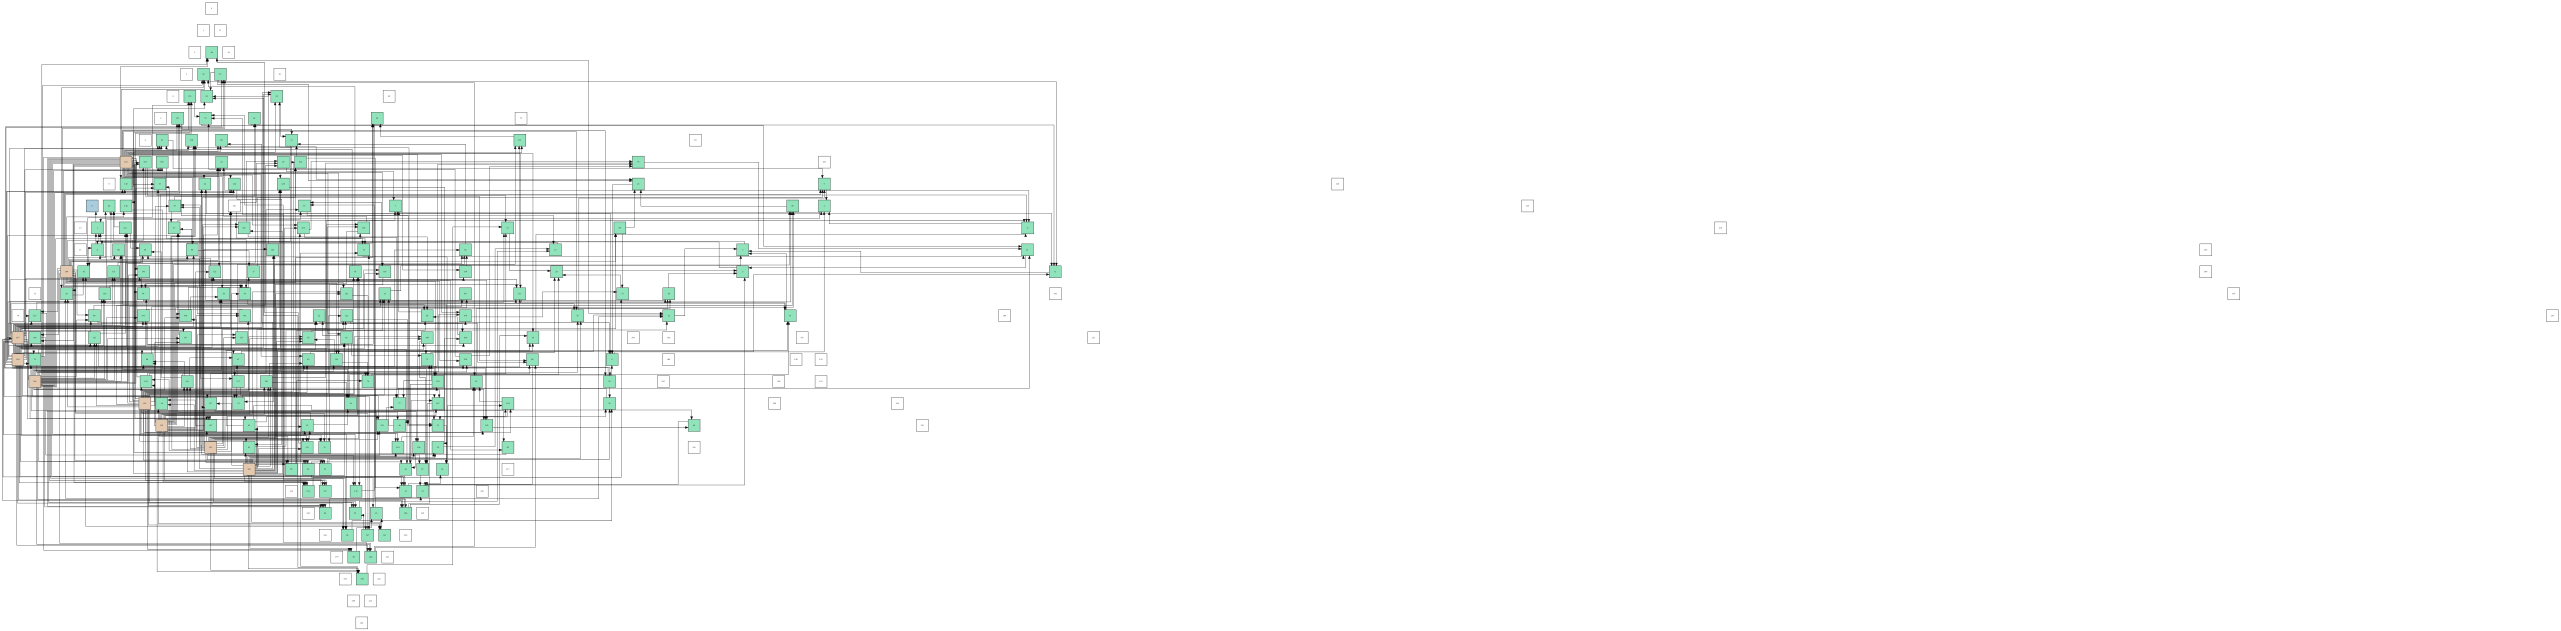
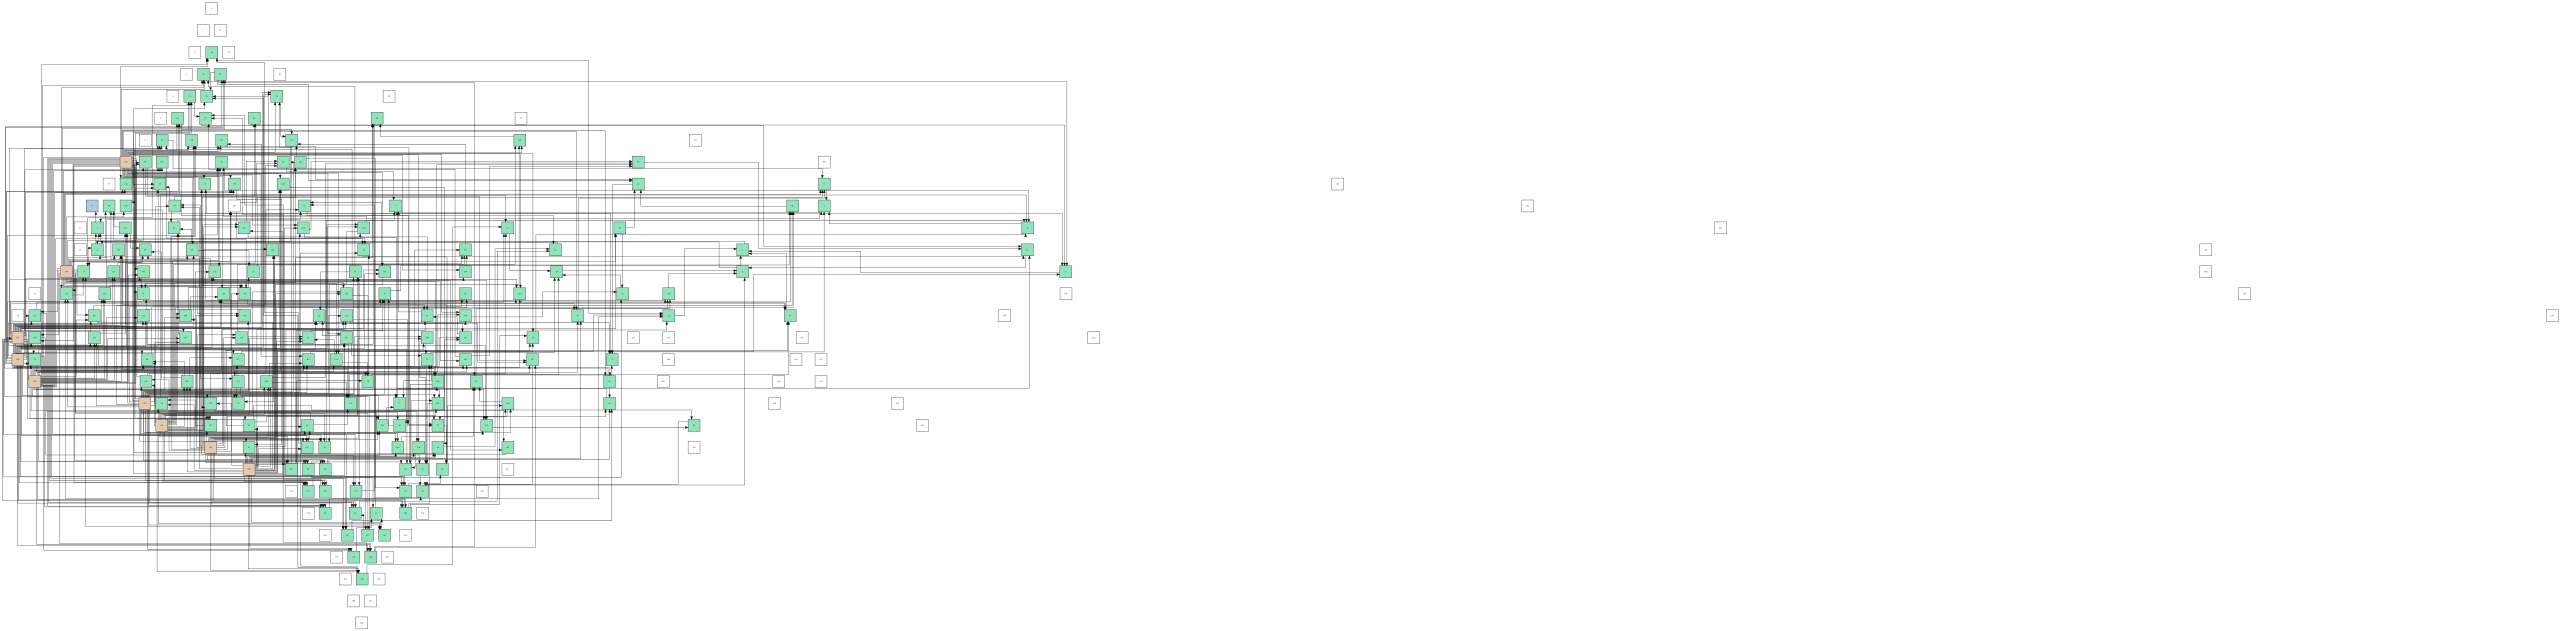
edge "78" -> "22": added
